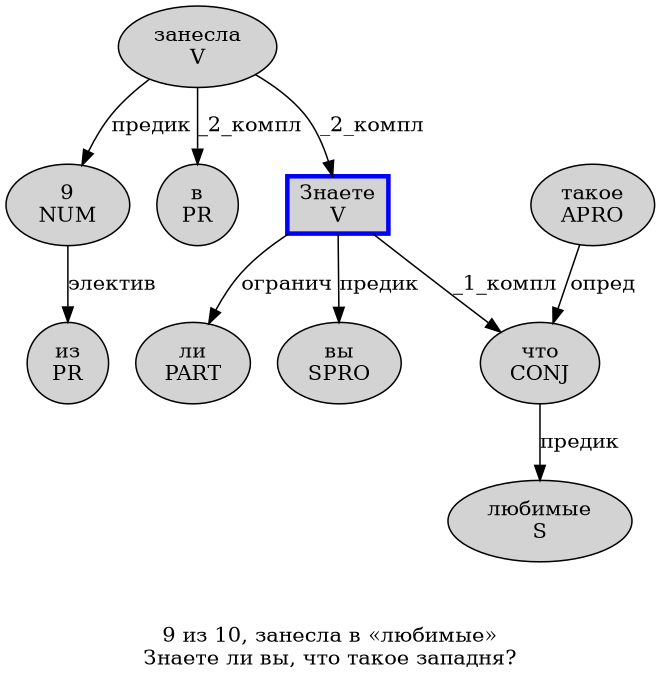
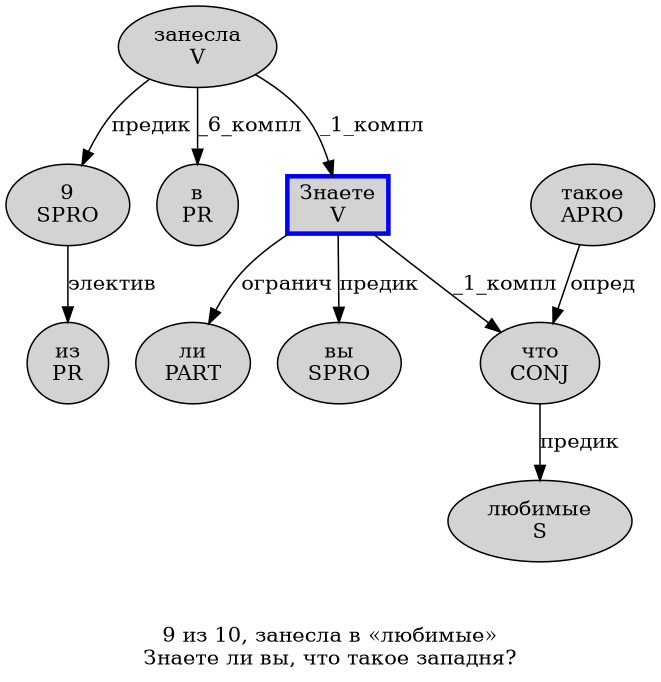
edge "занесла V" -> "в PR": label "_2_компл" -> "_6_компл"
edge "занесла V" -> "Знаете V": label "_2_компл" -> "_1_компл"
node "9 NUM": label "9 NUM" -> "9 SPRO"
